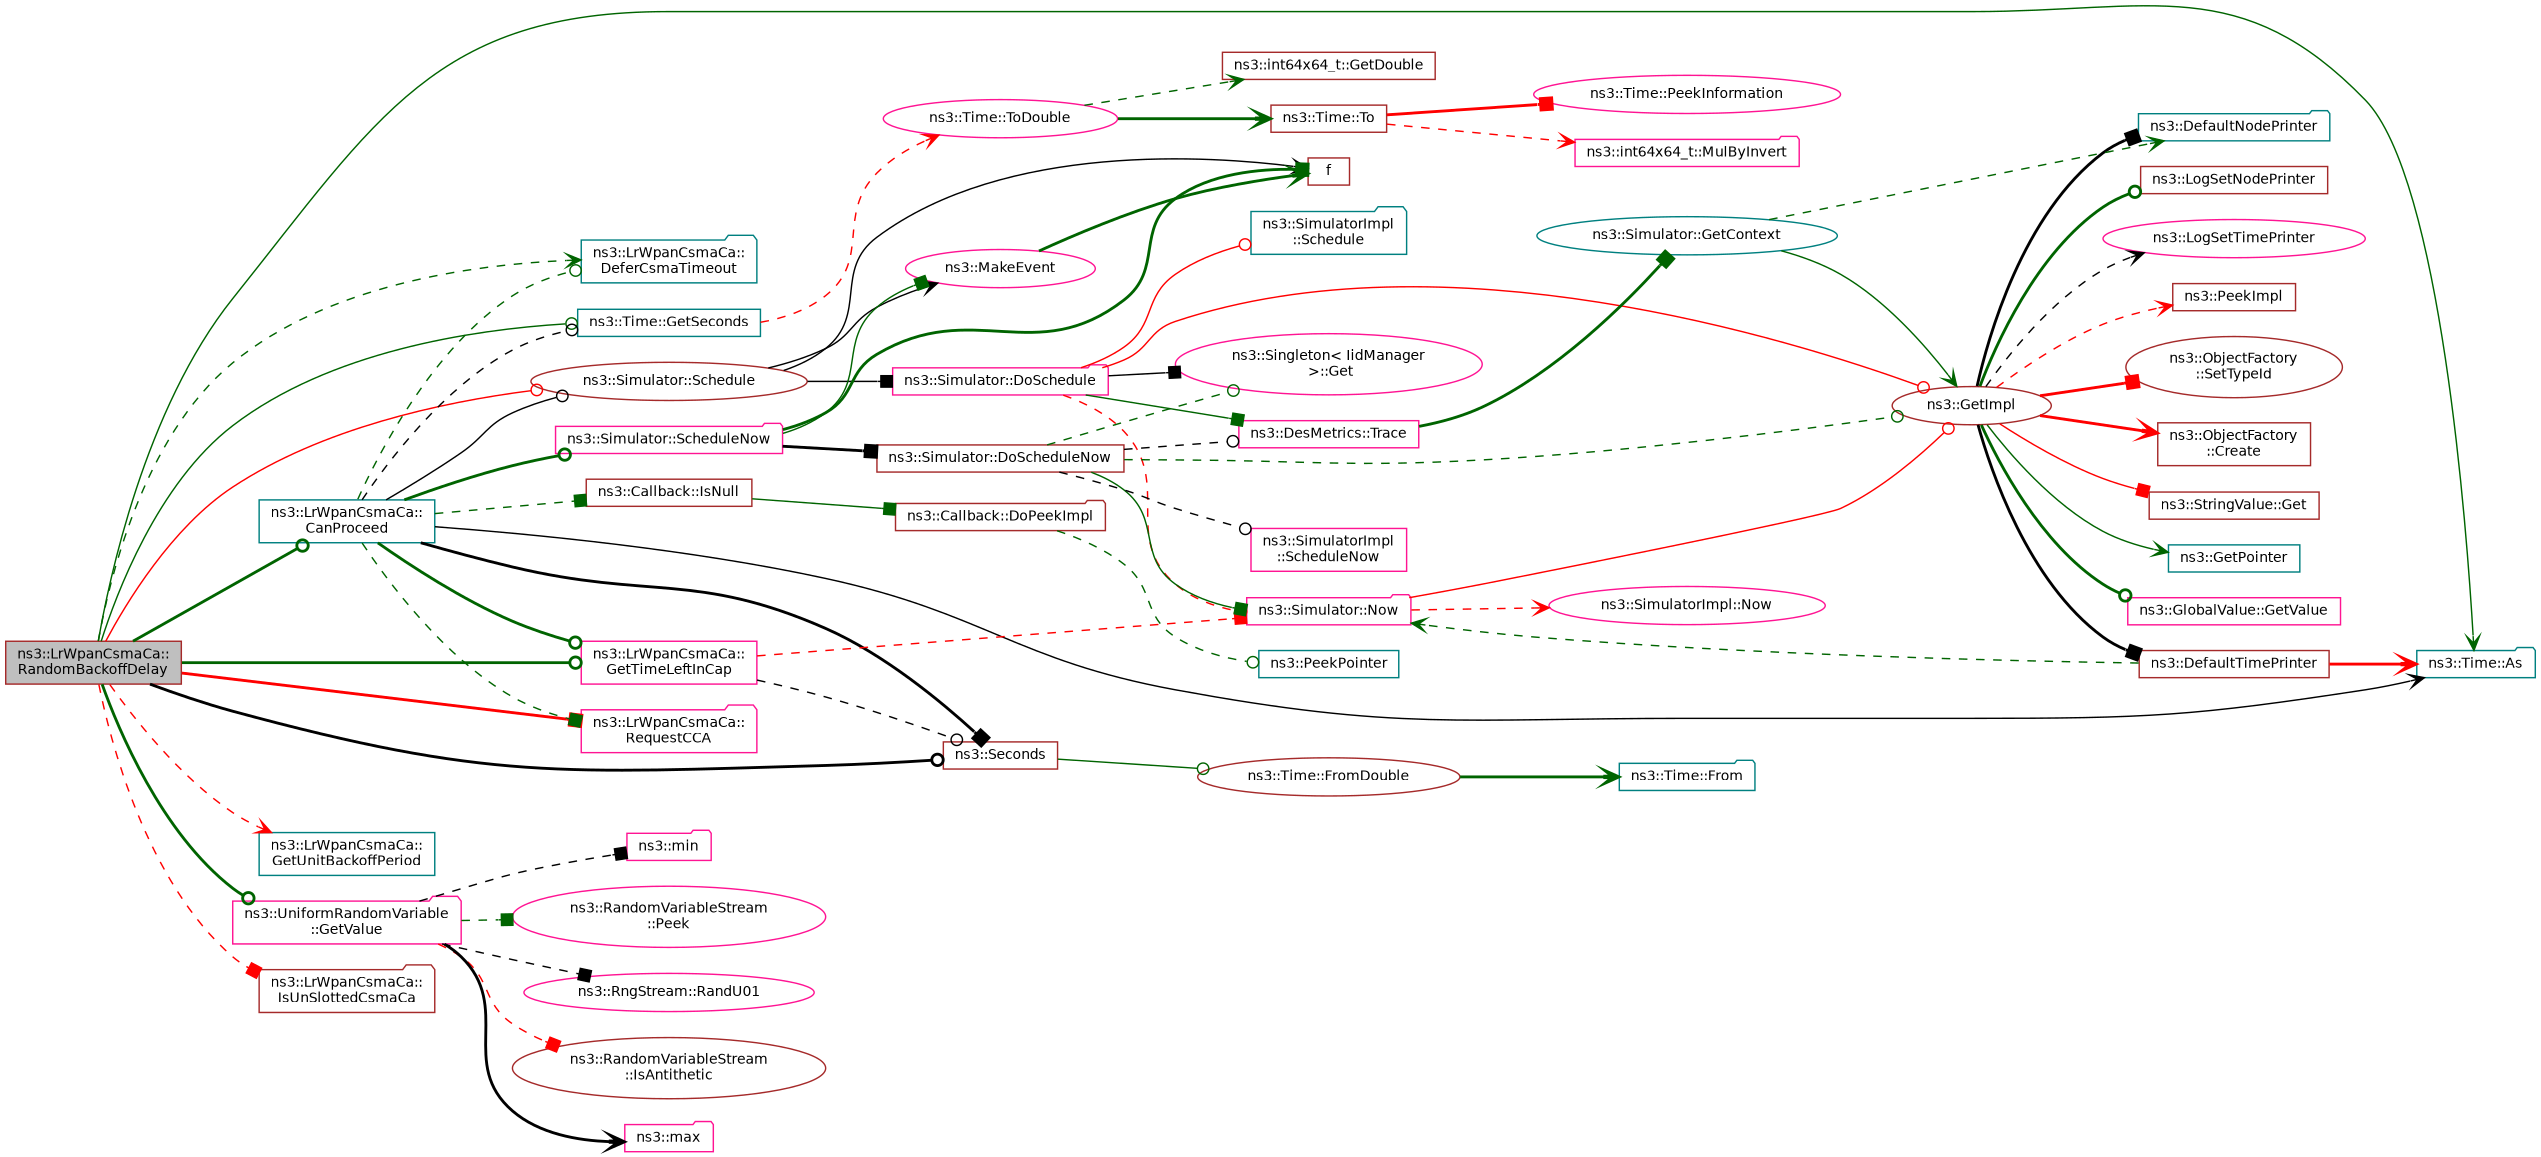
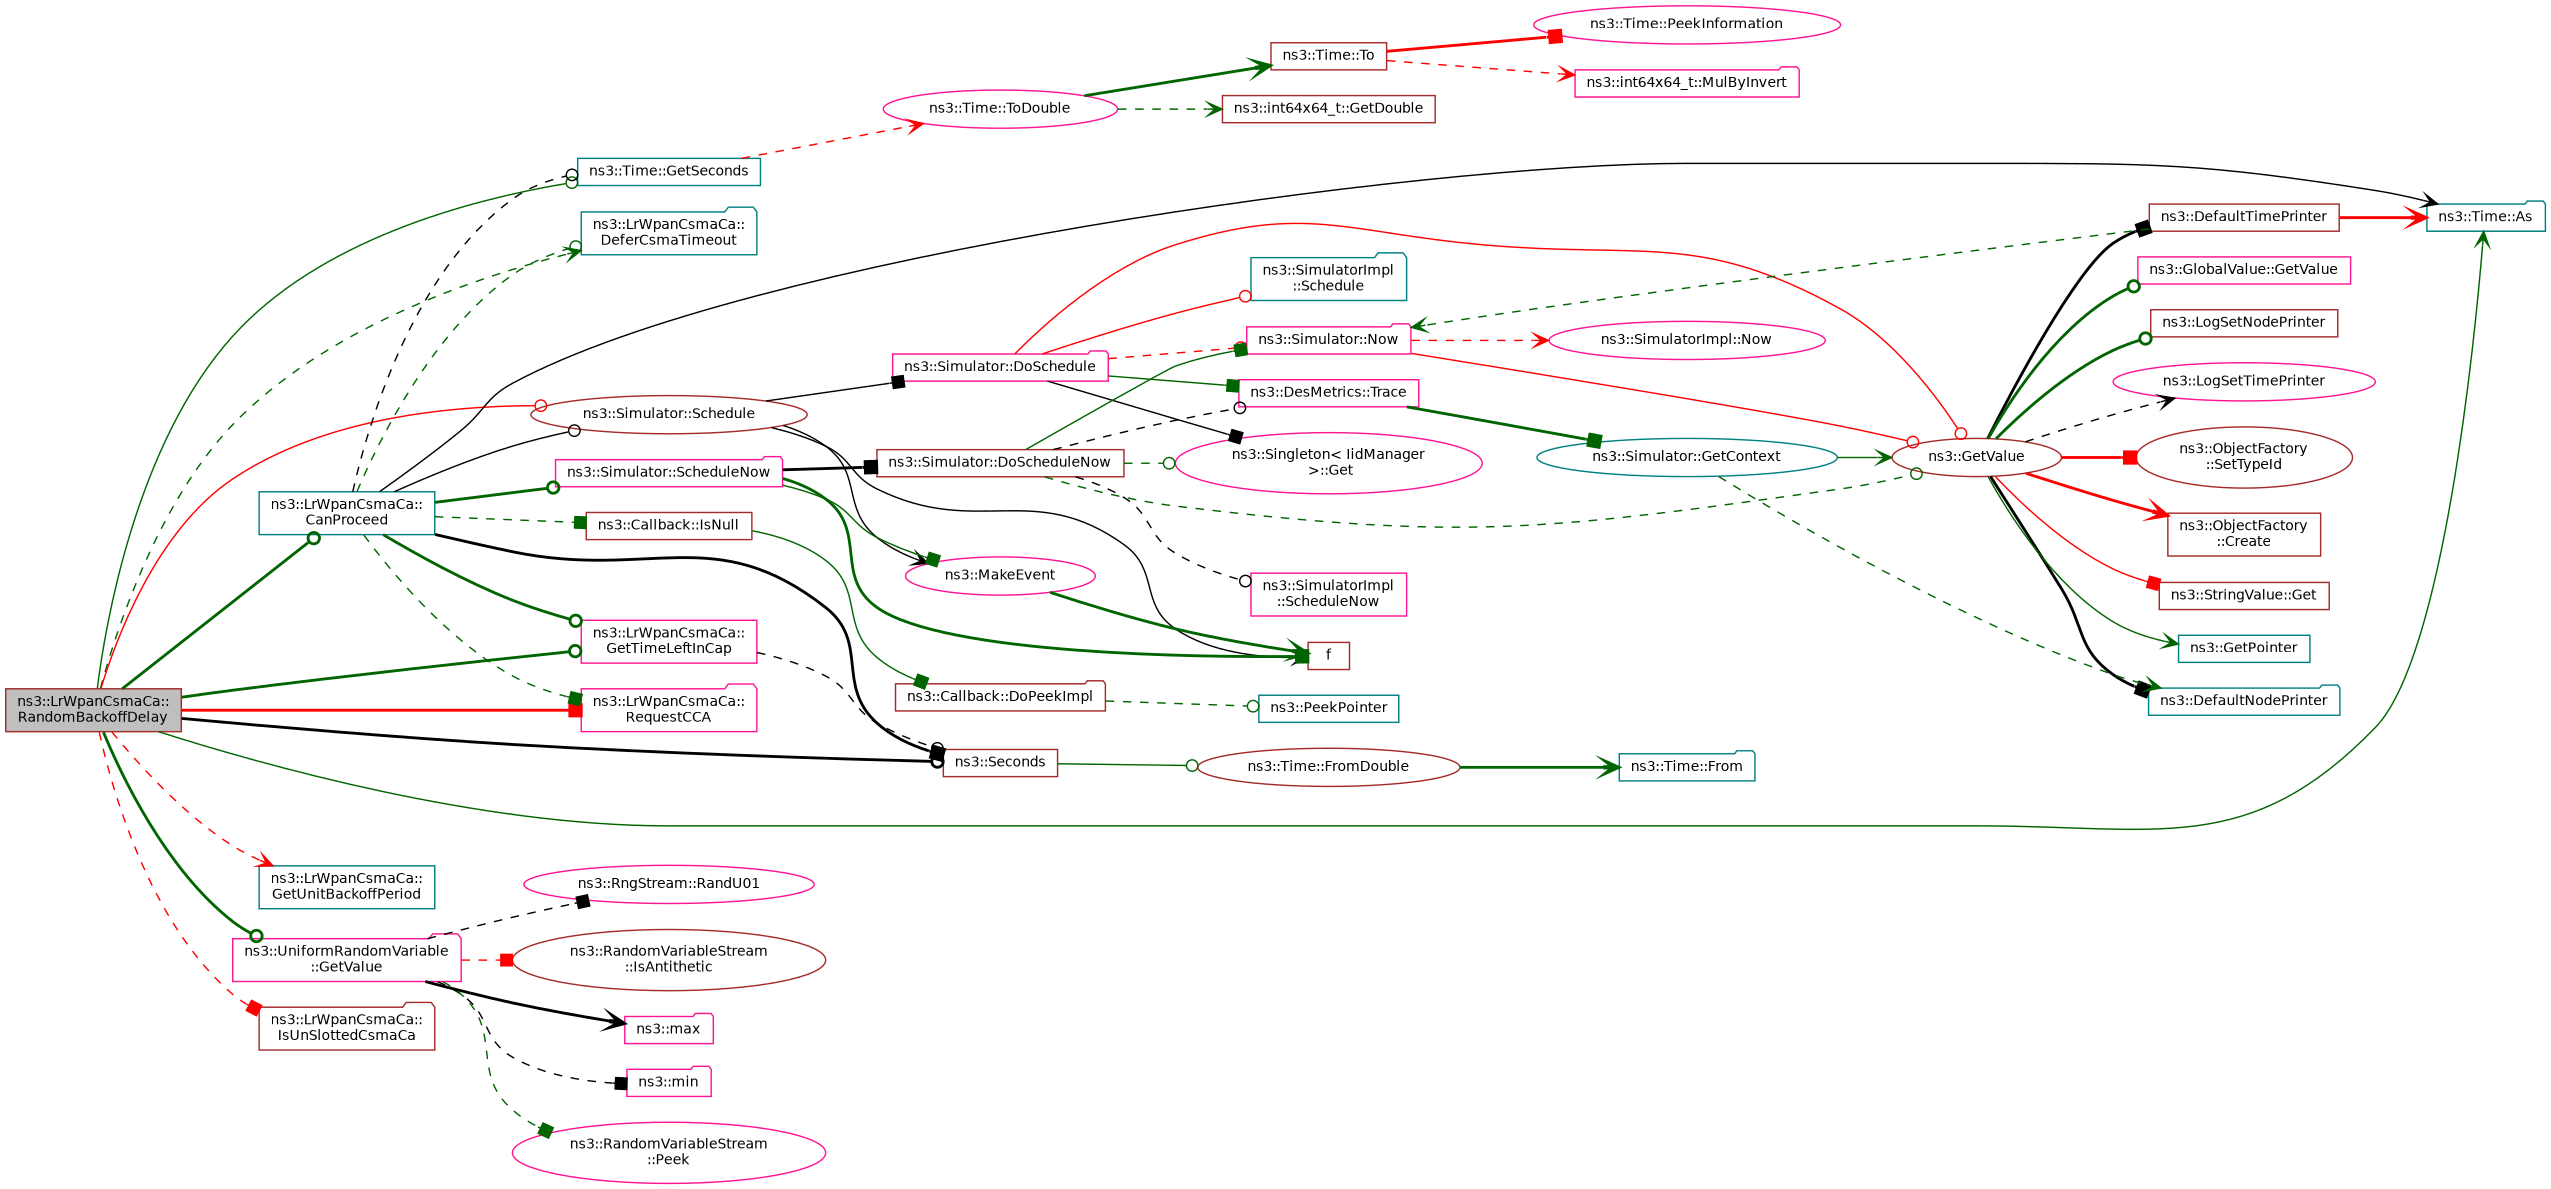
node "ns3::PeekImpl": removed
node "ns3::GetImpl": label "ns3::GetImpl" -> "ns3::GetValue"
edge "ns3::LrWpanCsmaCa:: GetTimeLeftInCap" -> "ns3::Simulator::Now": removed
